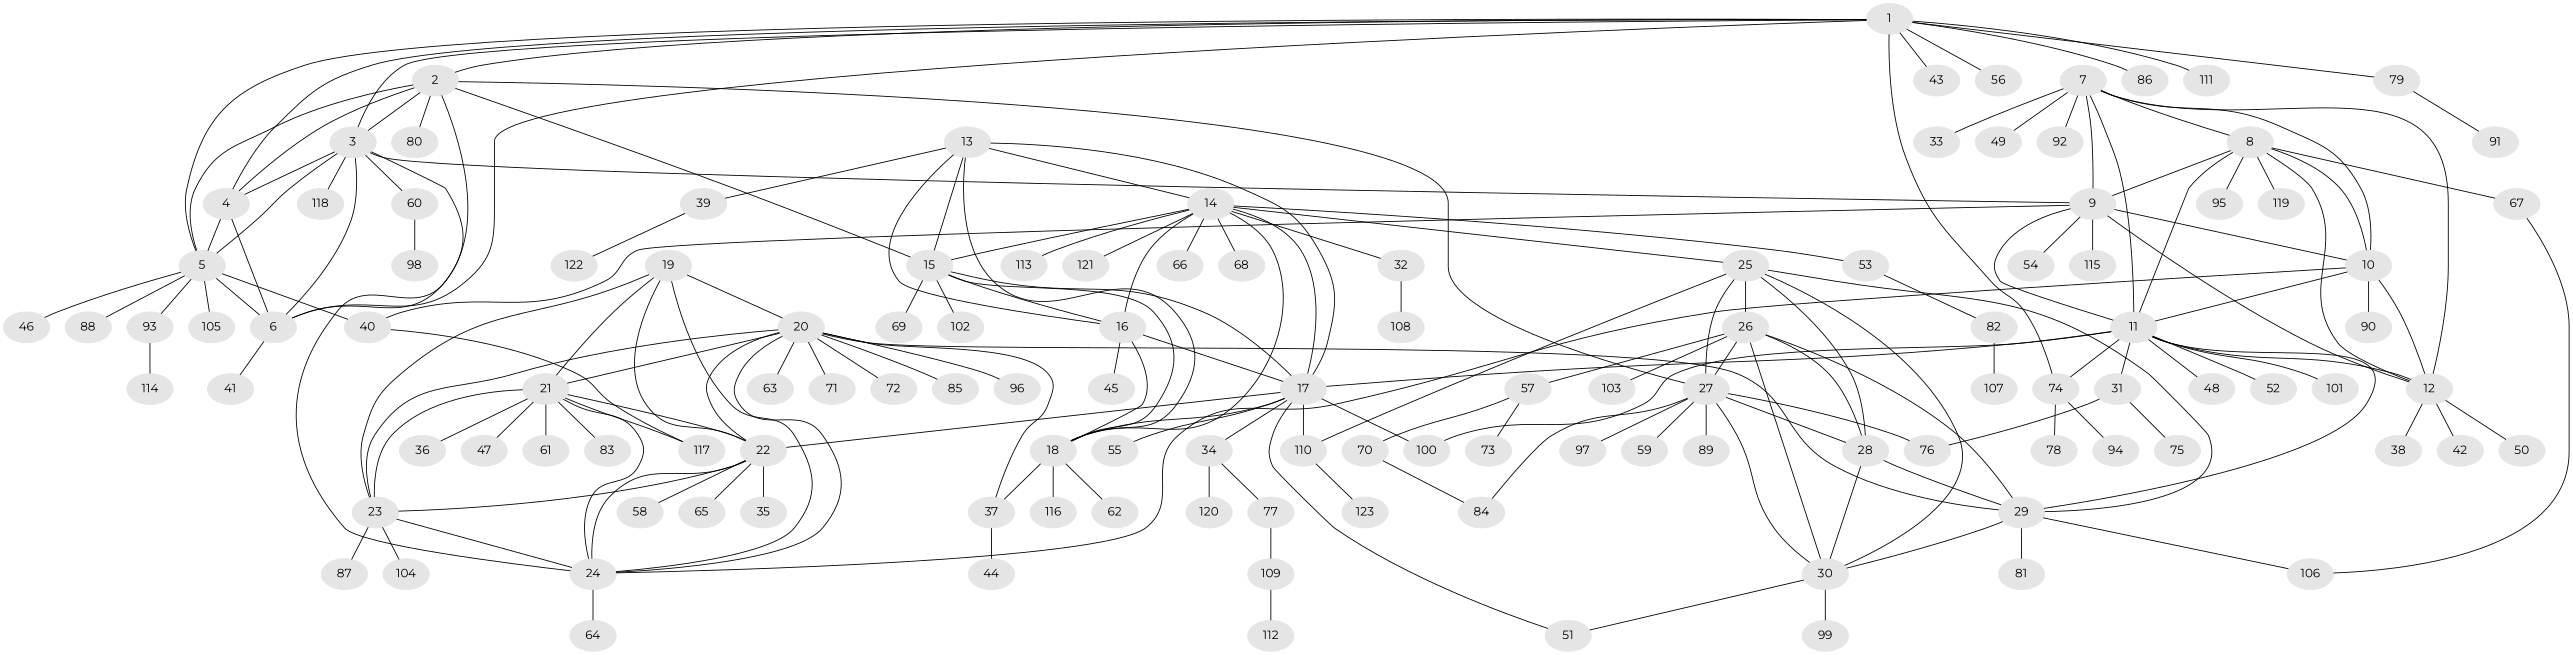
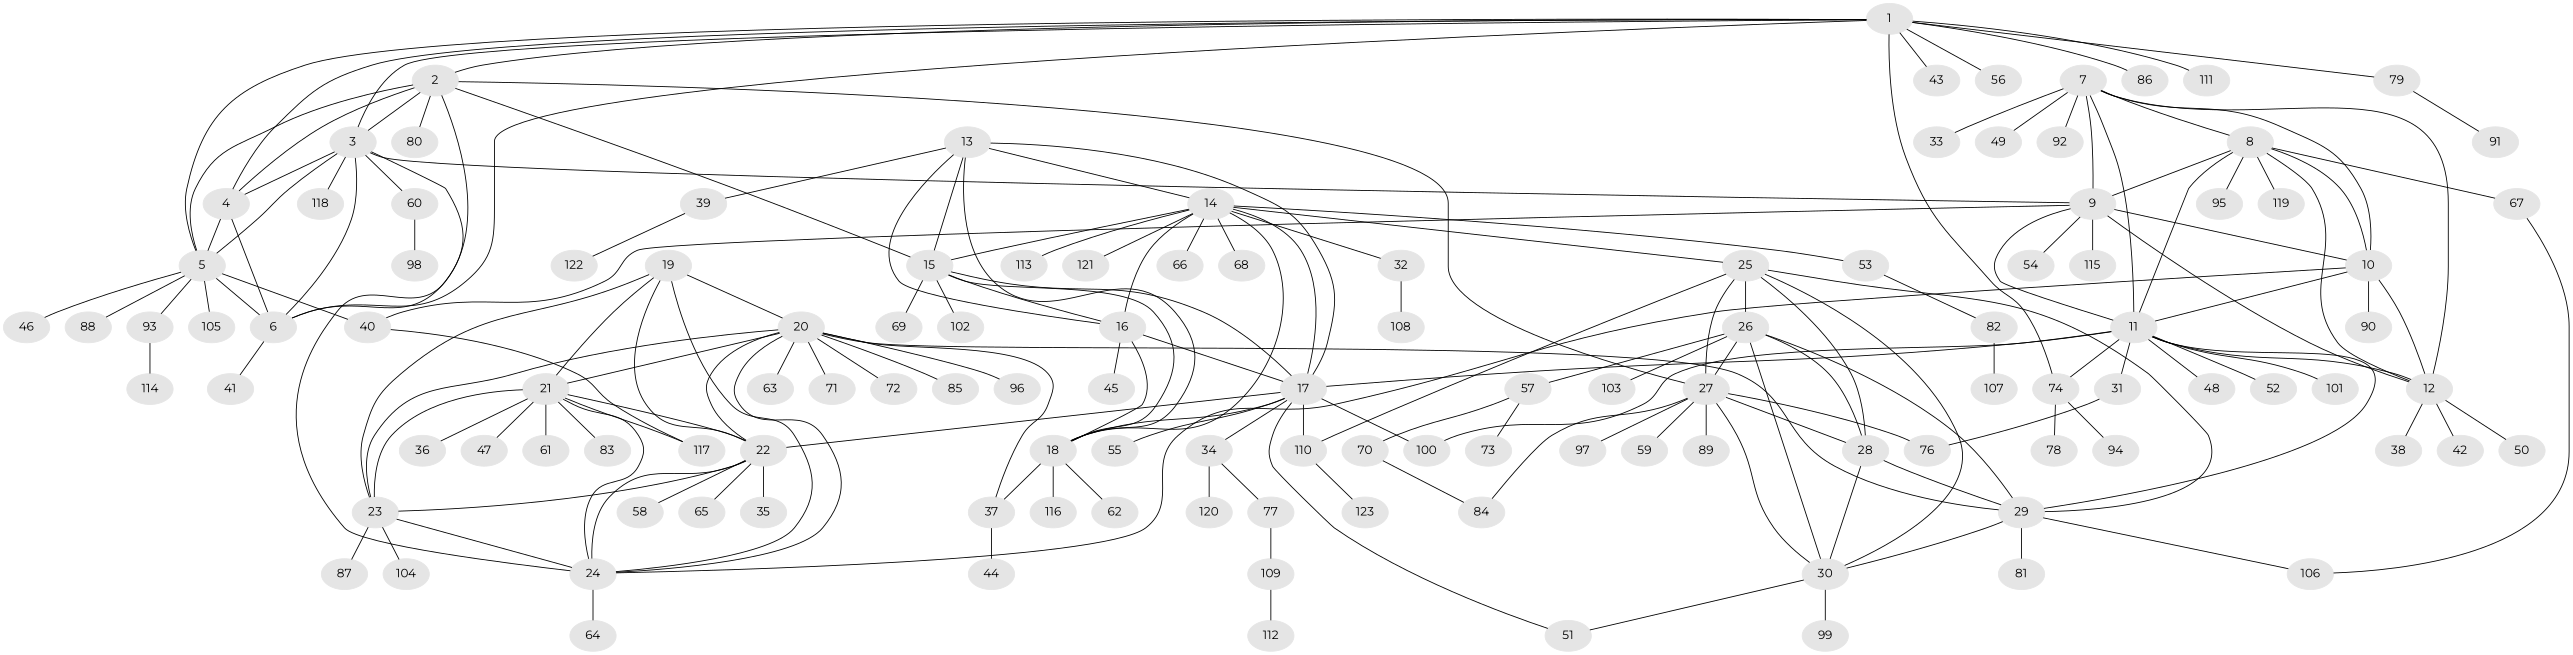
node "75": removed
